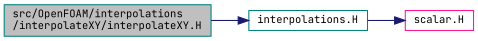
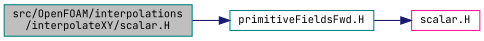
node "src/OpenFOAM/interpolations /interpolateXY/interpolateXY.H": label "src/OpenFOAM/interpolations /interpolateXY/interpolateXY.H" -> "src/OpenFOAM/interpolations /interpolateXY/scalar.H"
node "interpolations.H": label "interpolations.H" -> "primitiveFieldsFwd.H"
